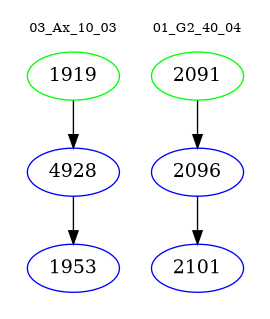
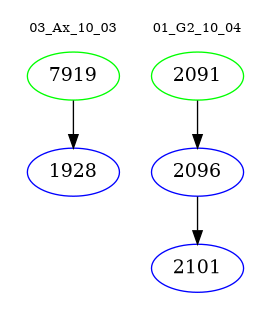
cluster "01_G2_40_04": label "01_G2_40_04" -> "01_G2_10_04"
node "1919": label "1919" -> "7919"
node "4928": label "4928" -> "1928"
node "1953": removed
